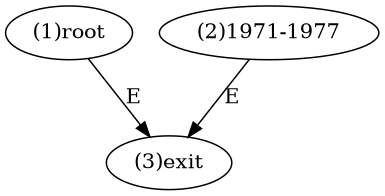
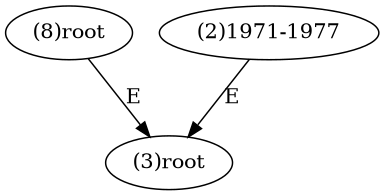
node "(1)root": label "(1)root" -> "(8)root"
node "(3)exit": label "(3)exit" -> "(3)root"
